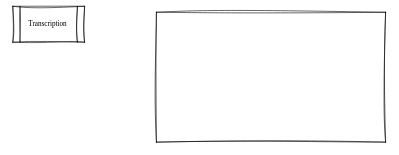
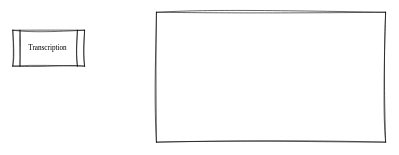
node "Transcription": moved (48, 24) -> (48, 48)
